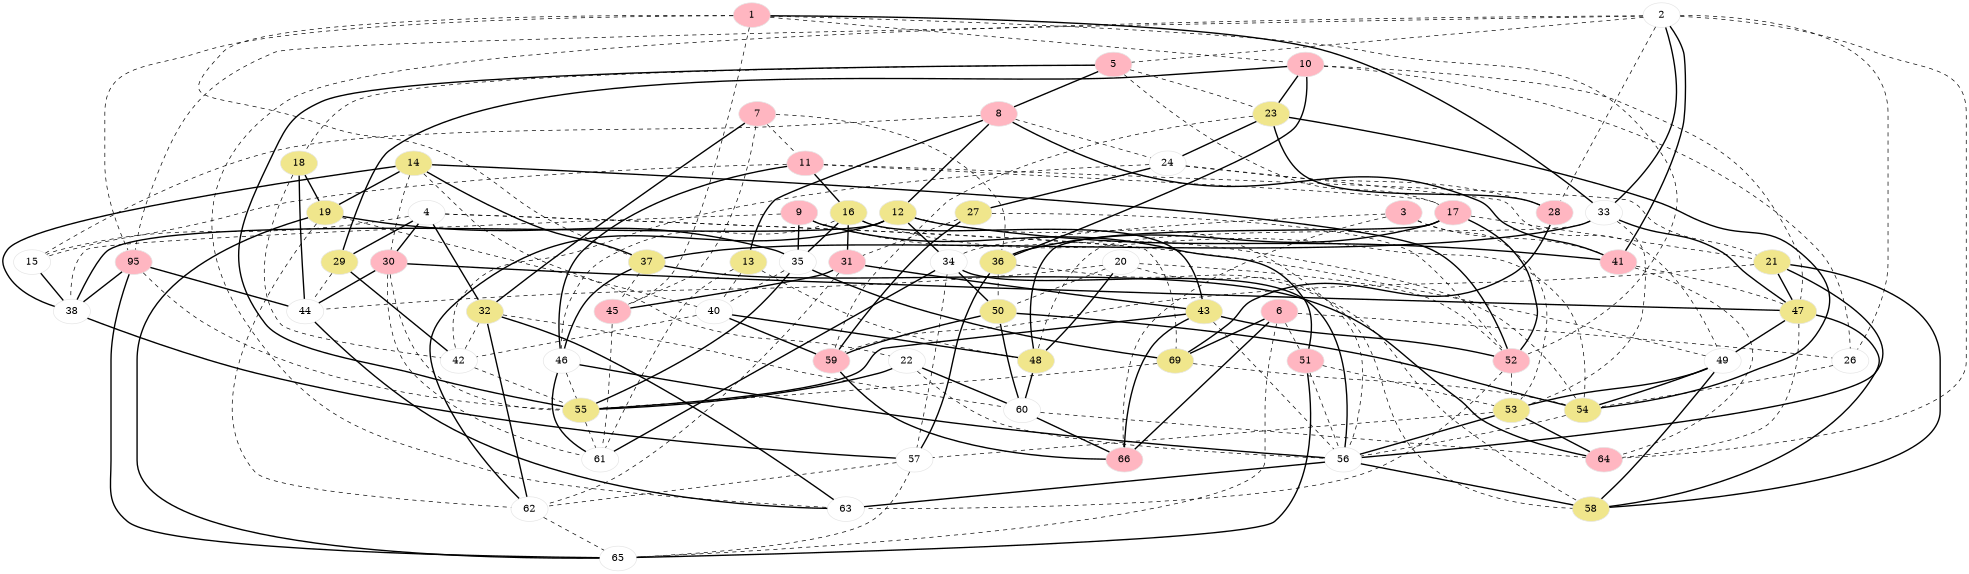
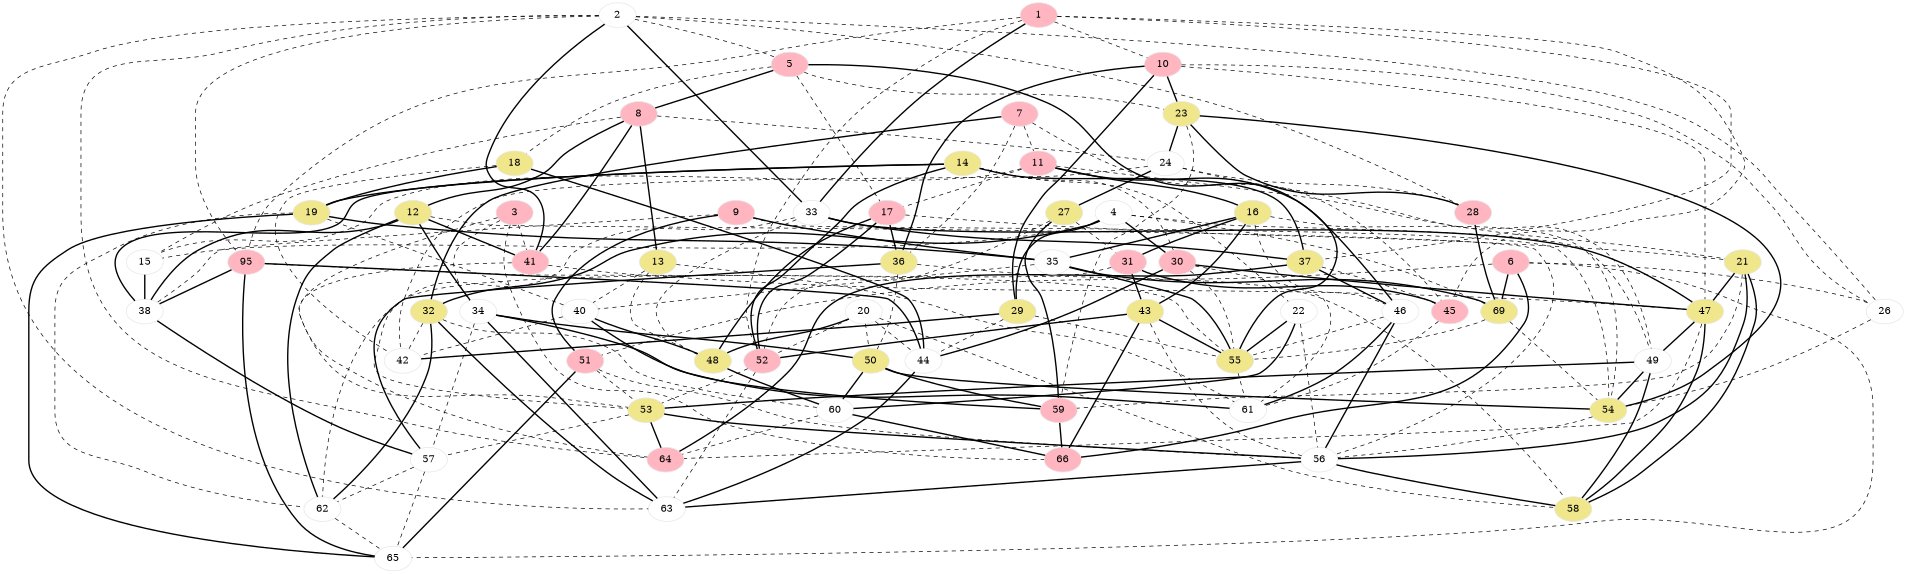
edge "34" -- "56": now "34" -- "63"
edge "42" -- "55": now "29" -- "55"
